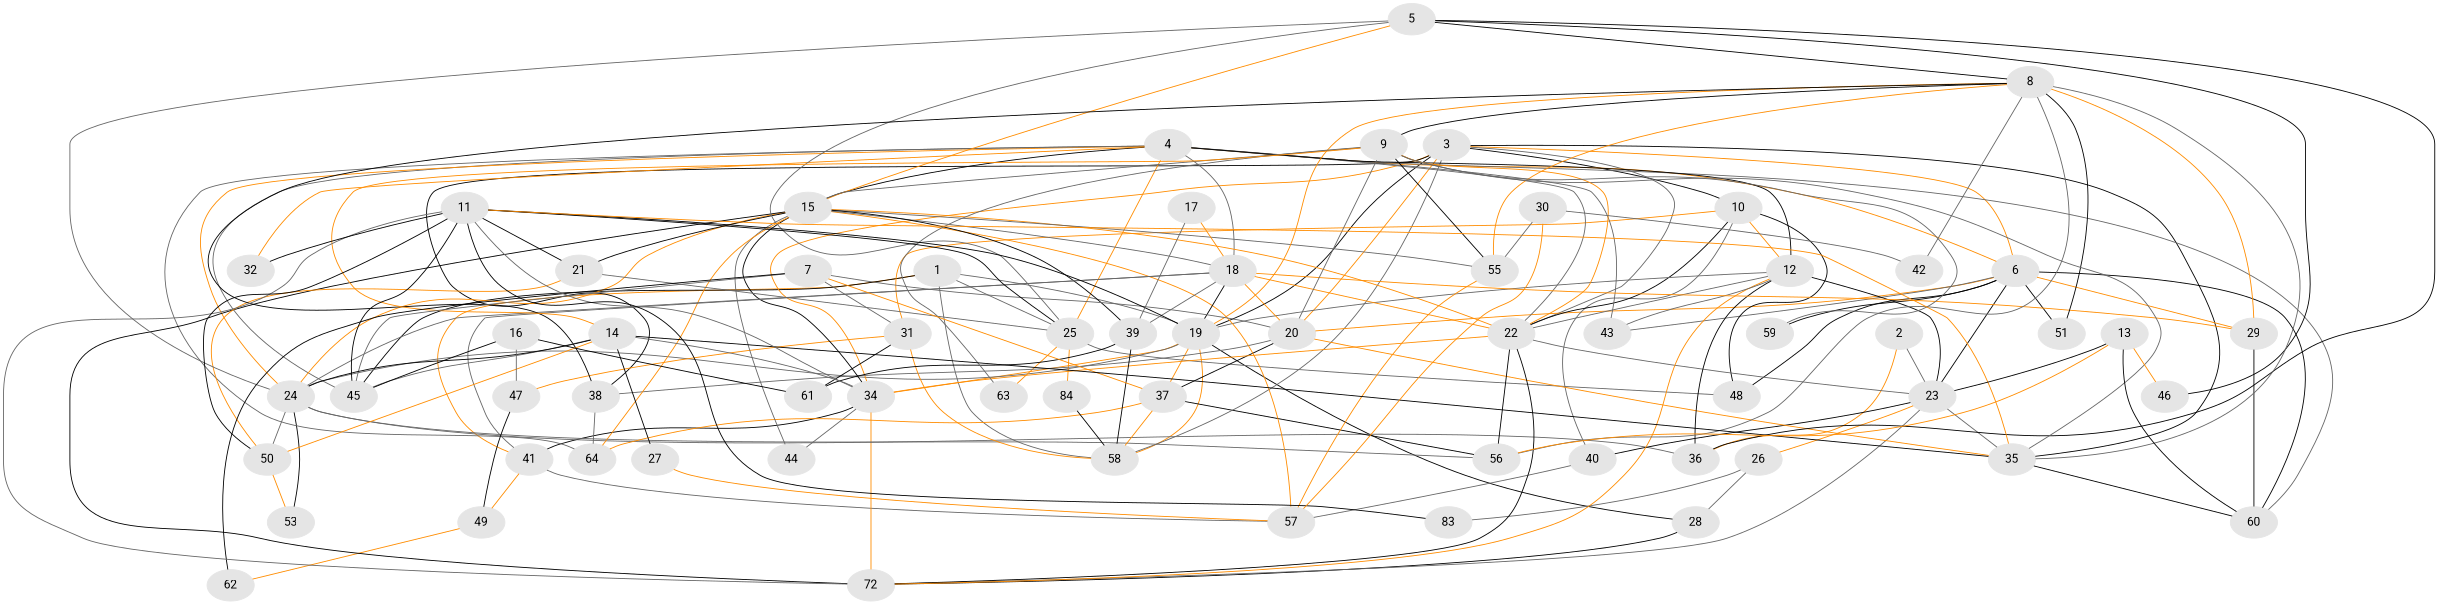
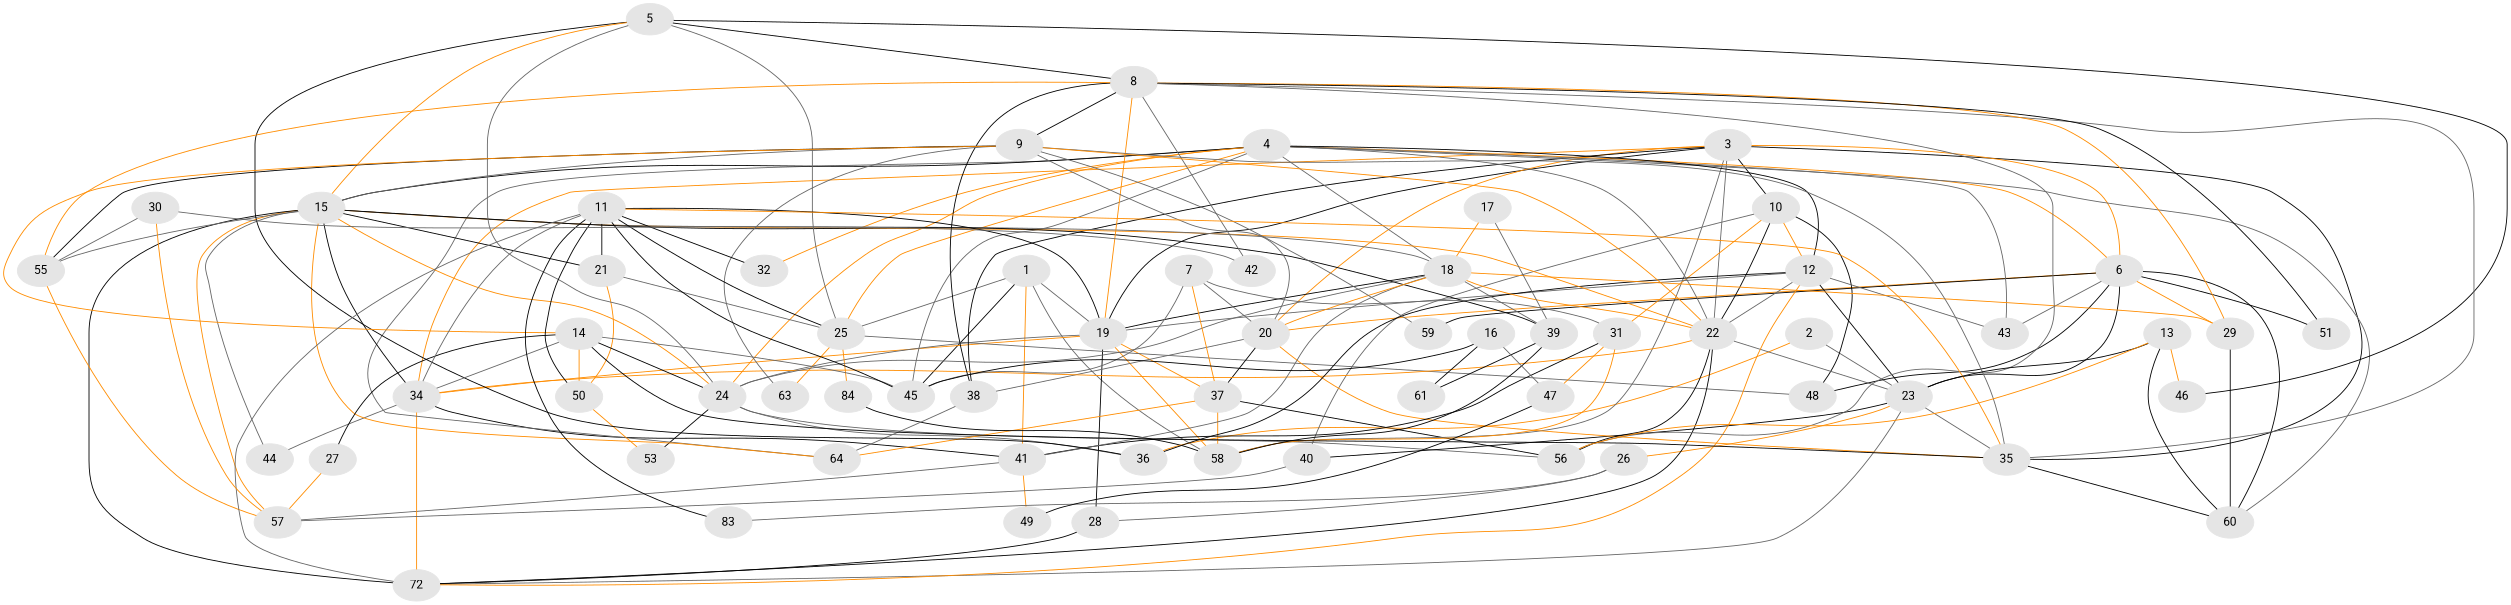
edge "31" -- "61": now "31" -- "41"
edge "24" -- "50": removed
node "62": removed
